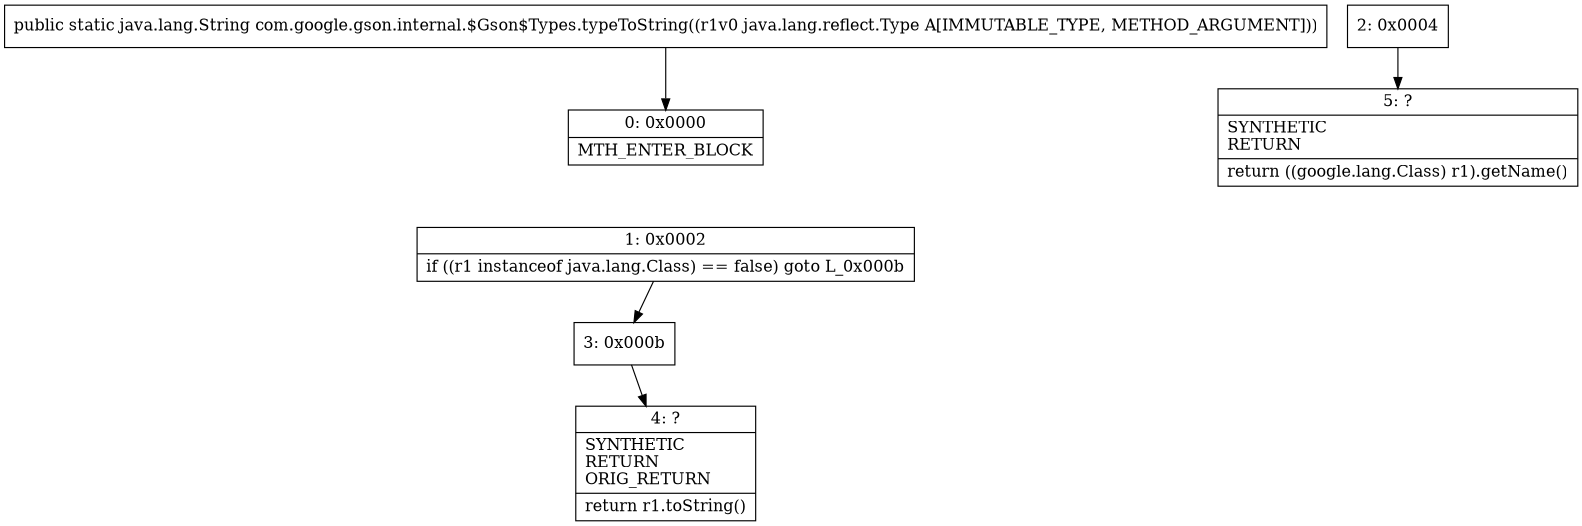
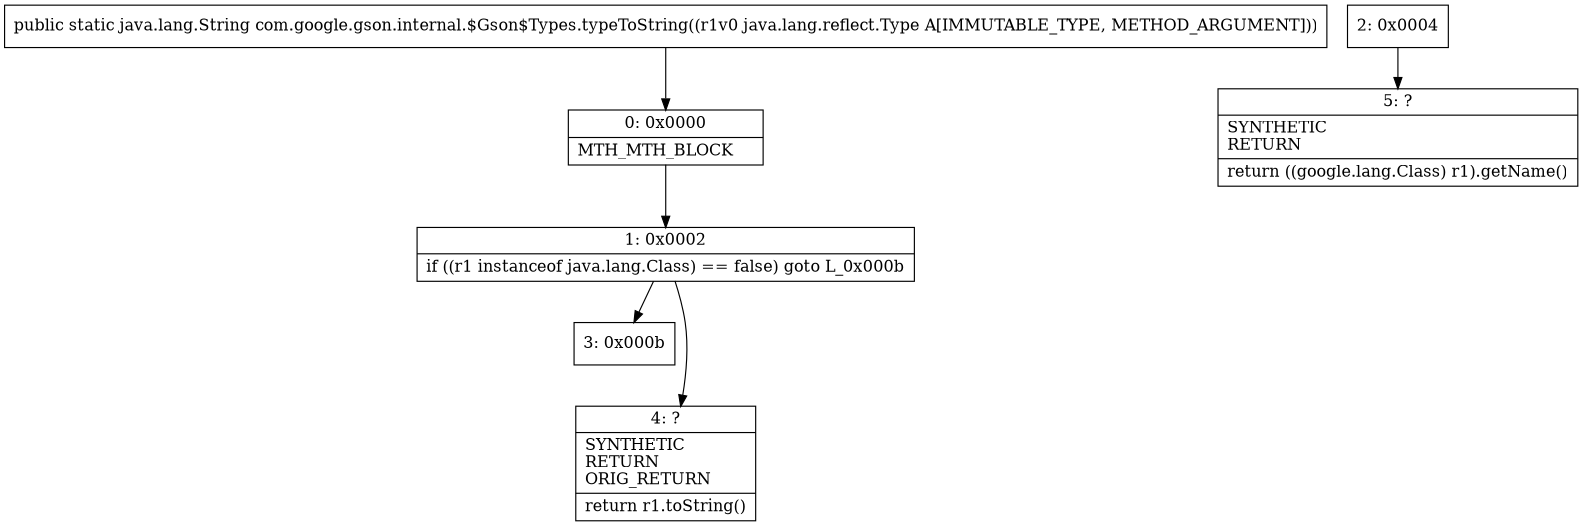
node "0: 0x0000": text "MTH_ENTER_BLOCK" -> "MTH_MTH_BLOCK"
edge "0: 0x0000" -> "1: 0x0002": added
edge "3: 0x000b" -> "4: ?": now "1: 0x0002" -> "4: ?"
